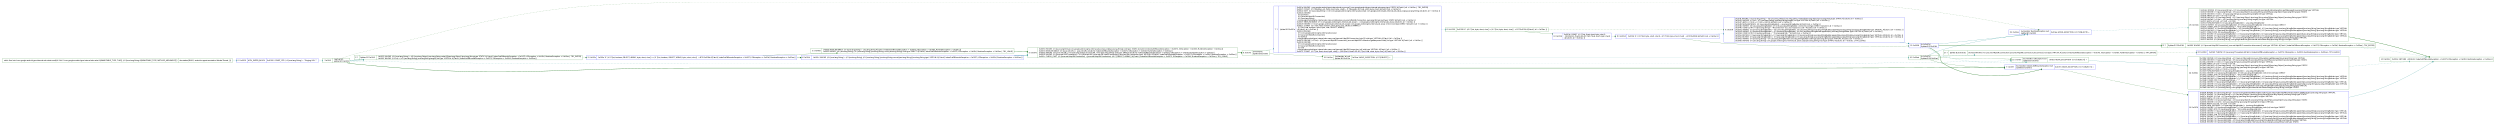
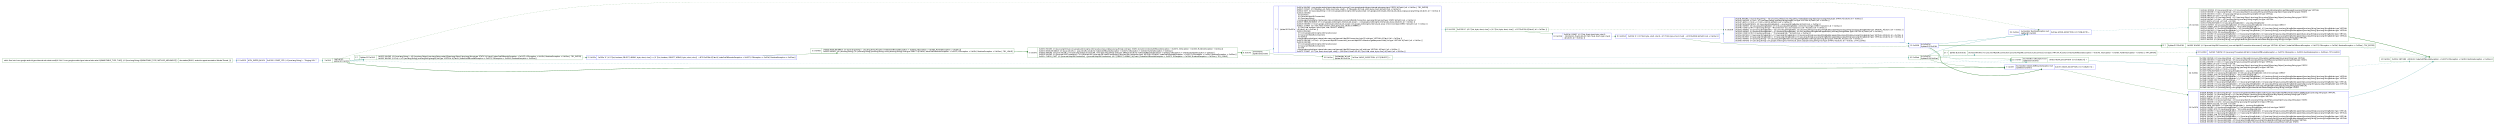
node "4: 0x000c": removed
